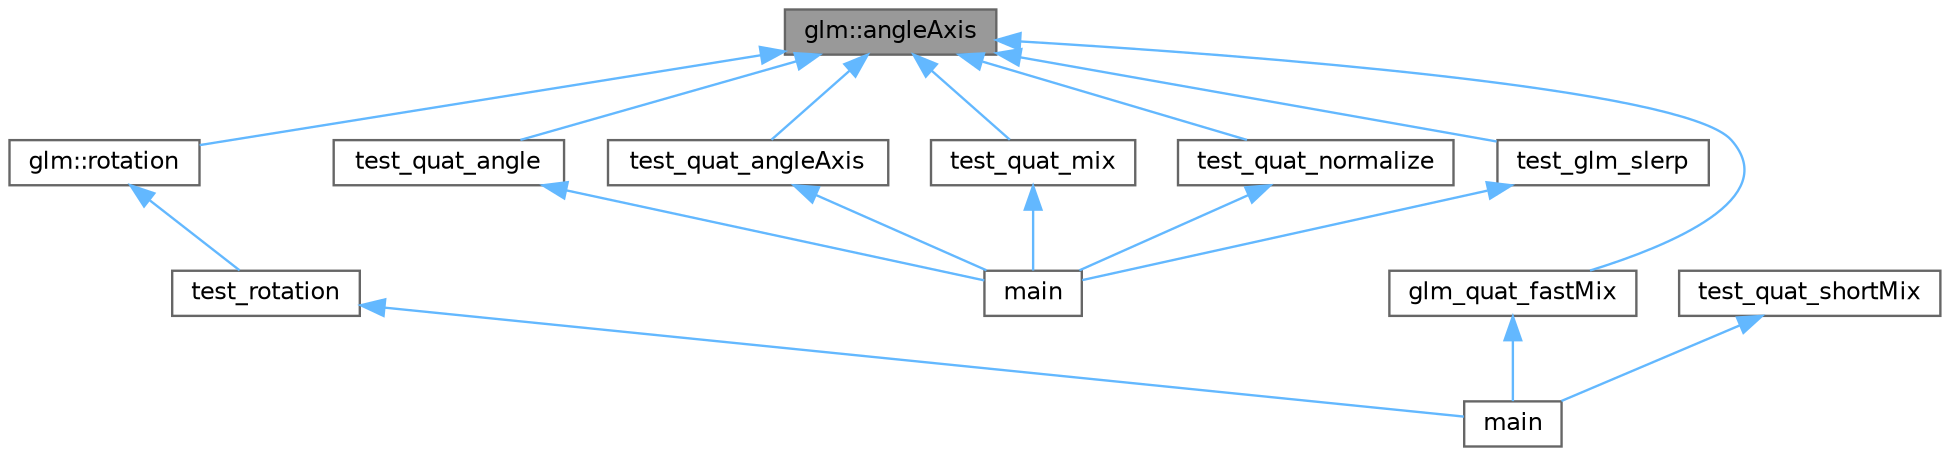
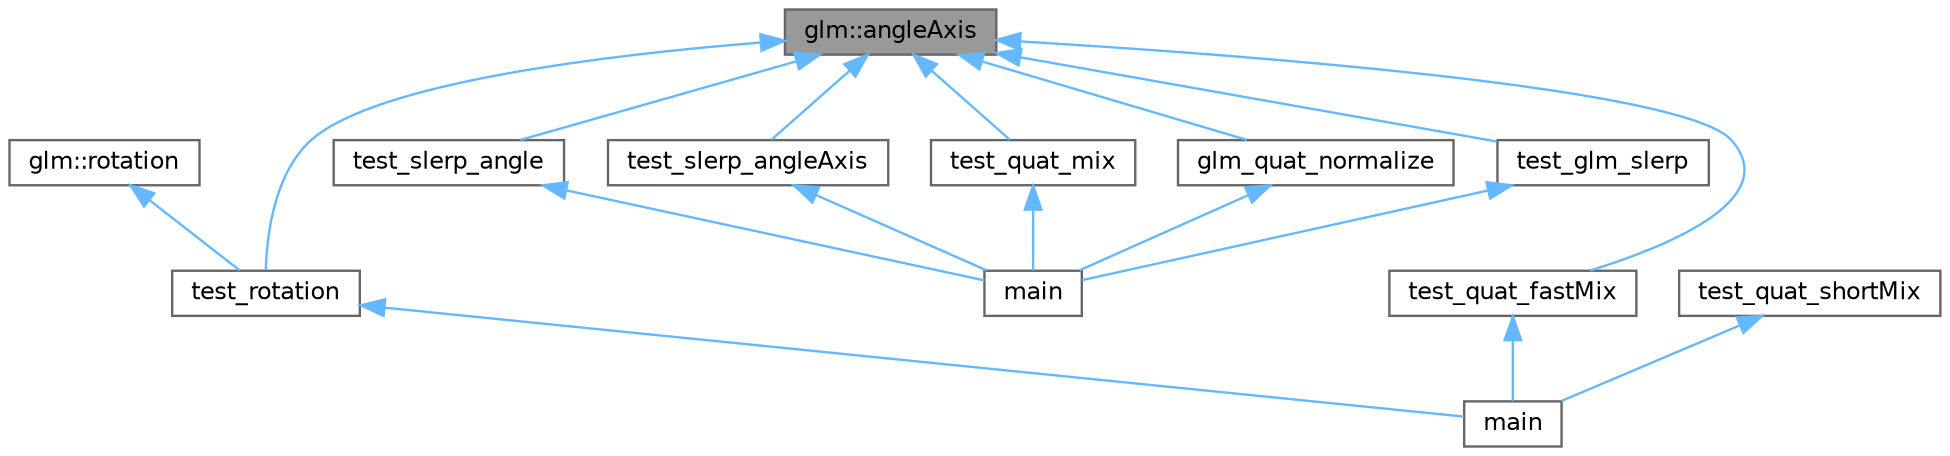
edge "glm::rotation" -> "glm::angleAxis": now "test_rotation" -> "glm::angleAxis"
node "test_quat_angle": label "test_quat_angle" -> "test_slerp_angle"
node "test_quat_angleAxis": label "test_quat_angleAxis" -> "test_slerp_angleAxis"
node "test_quat_normalize": label "test_quat_normalize" -> "glm_quat_normalize"
node "glm_quat_fastMix": label "glm_quat_fastMix" -> "test_quat_fastMix"
